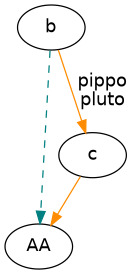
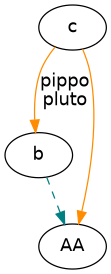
edge "b" -> "c": reversed
